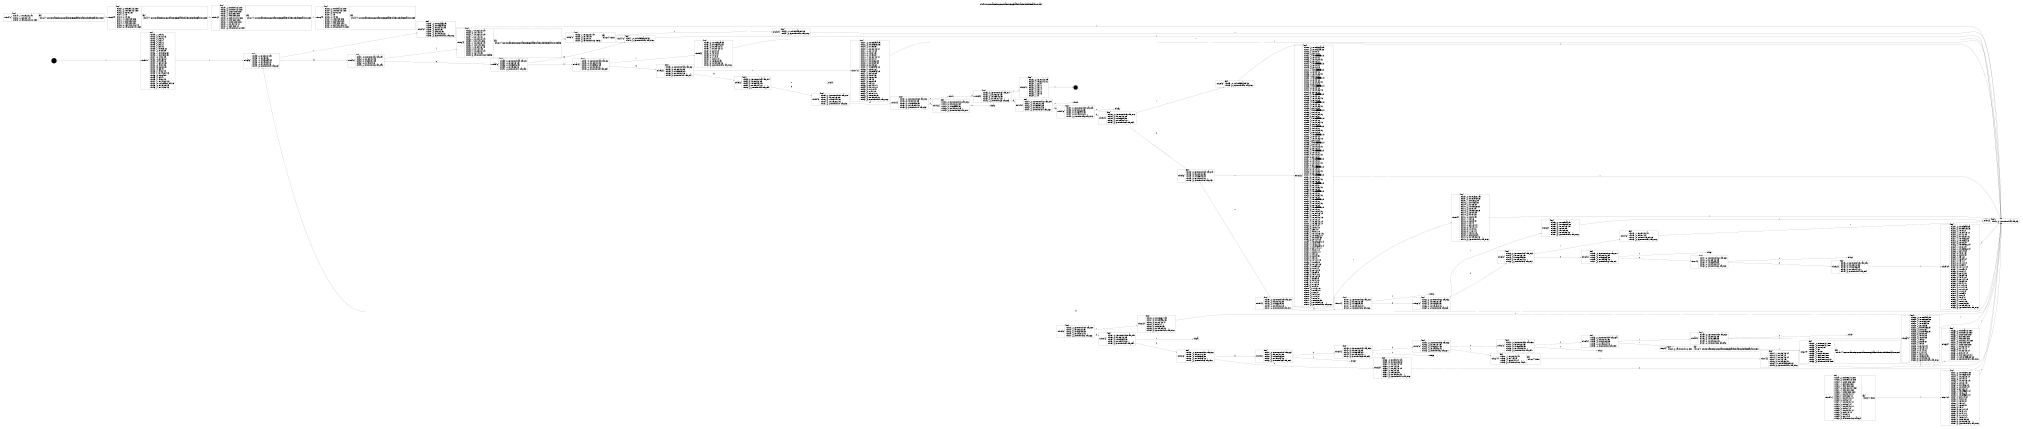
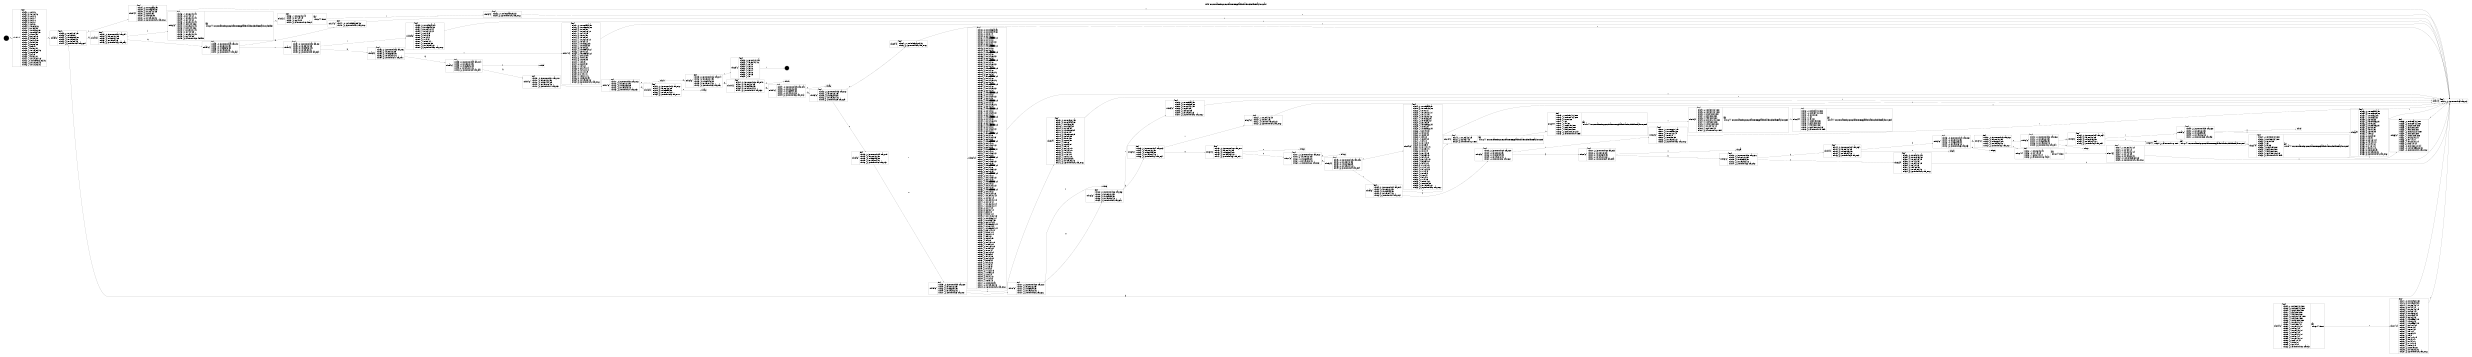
node "0x401caf [28]": added
